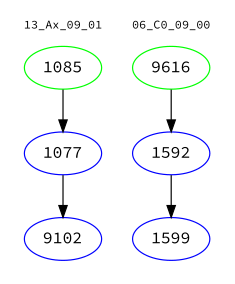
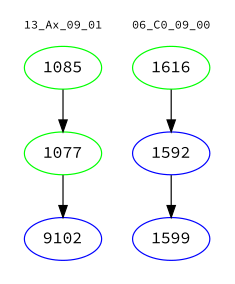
node "9616": label "9616" -> "1616"
node "1077": color blue -> green
